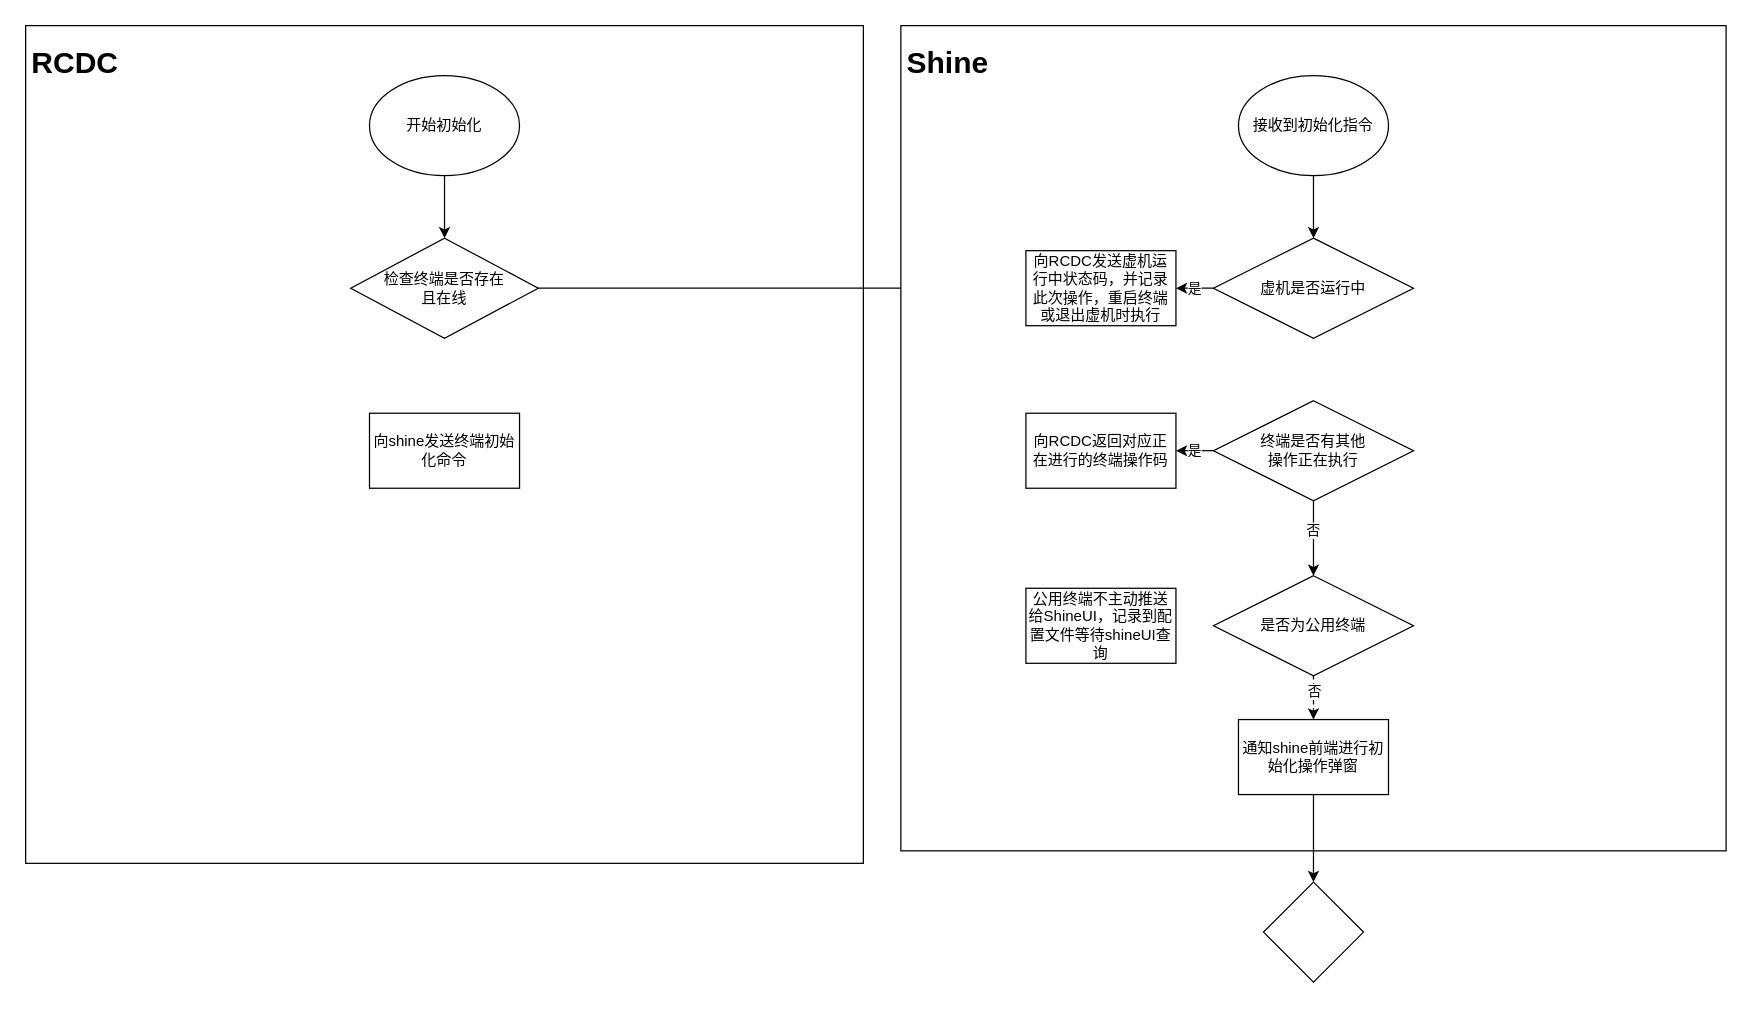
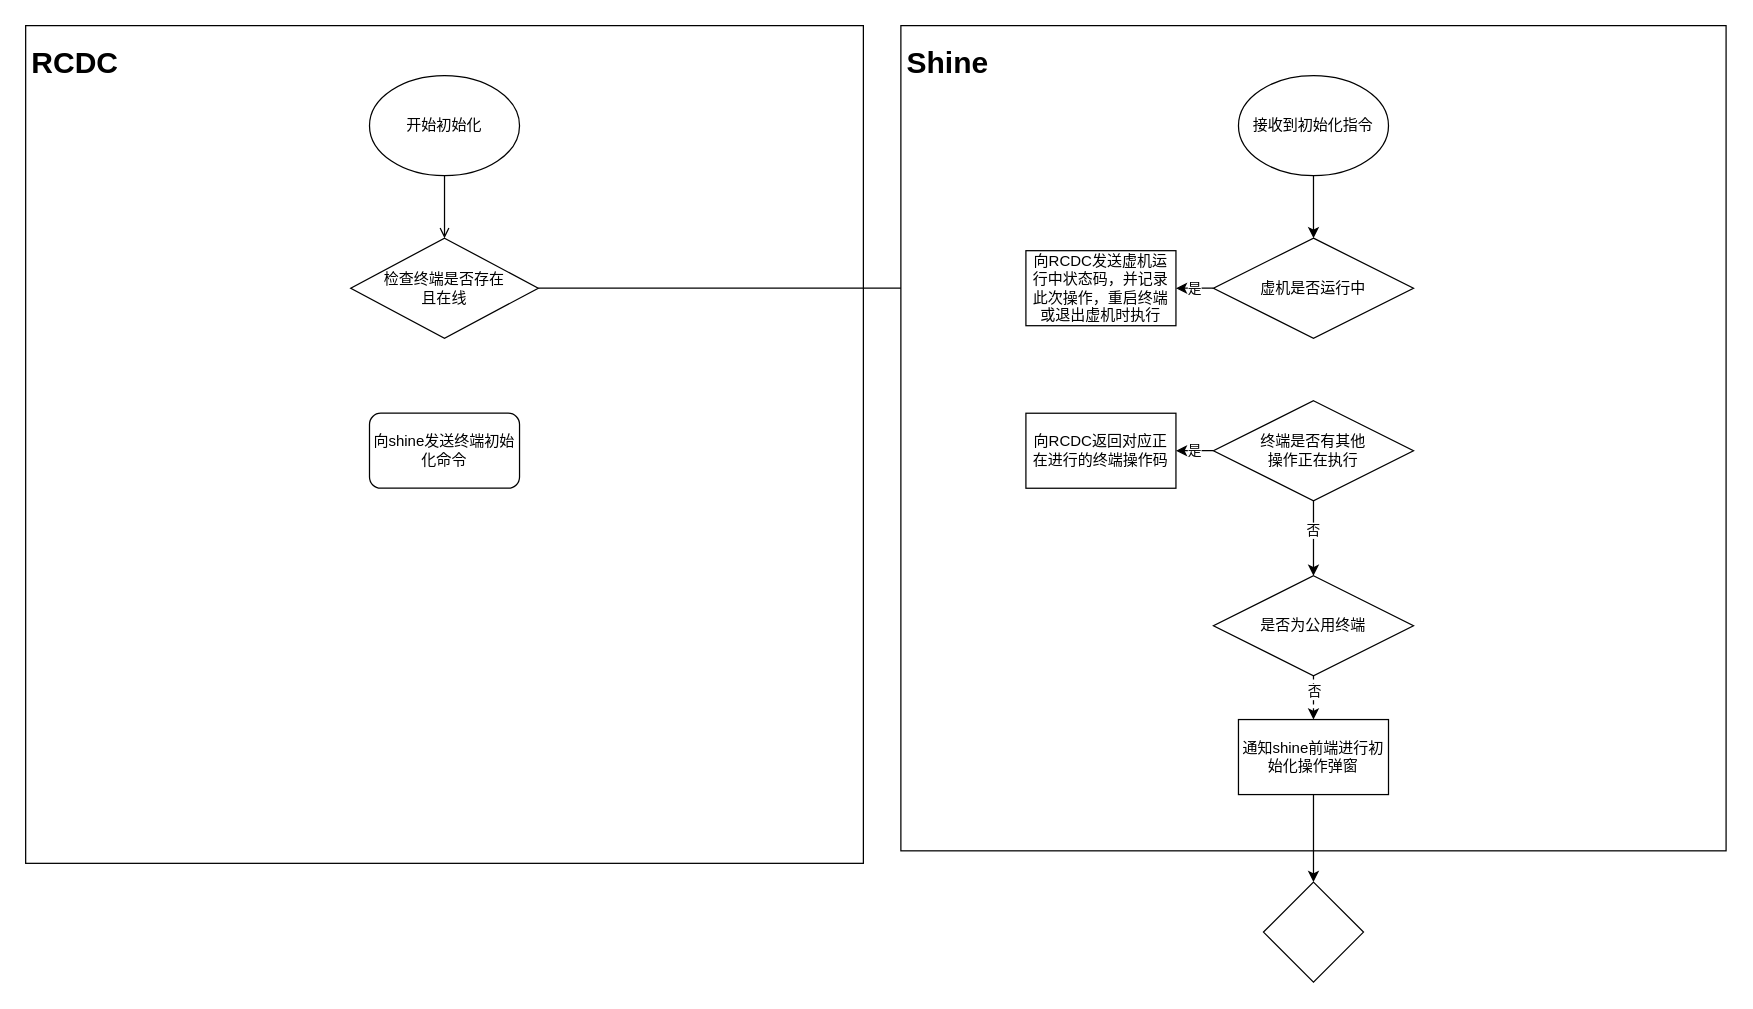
edge "开始初始化" -> "检查终端是否存在 且在线": arrowhead classic -> open
node "向shine发送终端初始化命令": shape rectangle -> rounded rectangle
node "公用终端不主动推送给ShineUI，记录到配置文件等待shineUI查询": removed
